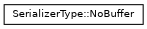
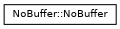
node "SerializerType::NoBuffer": label "SerializerType::NoBuffer" -> "NoBuffer::NoBuffer"
